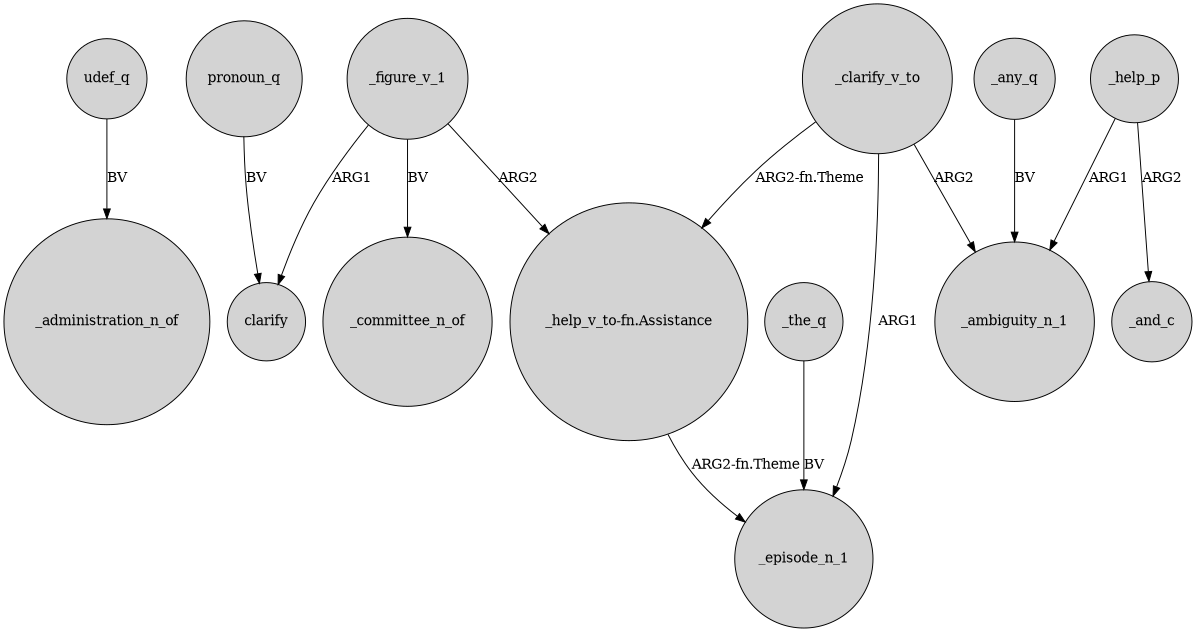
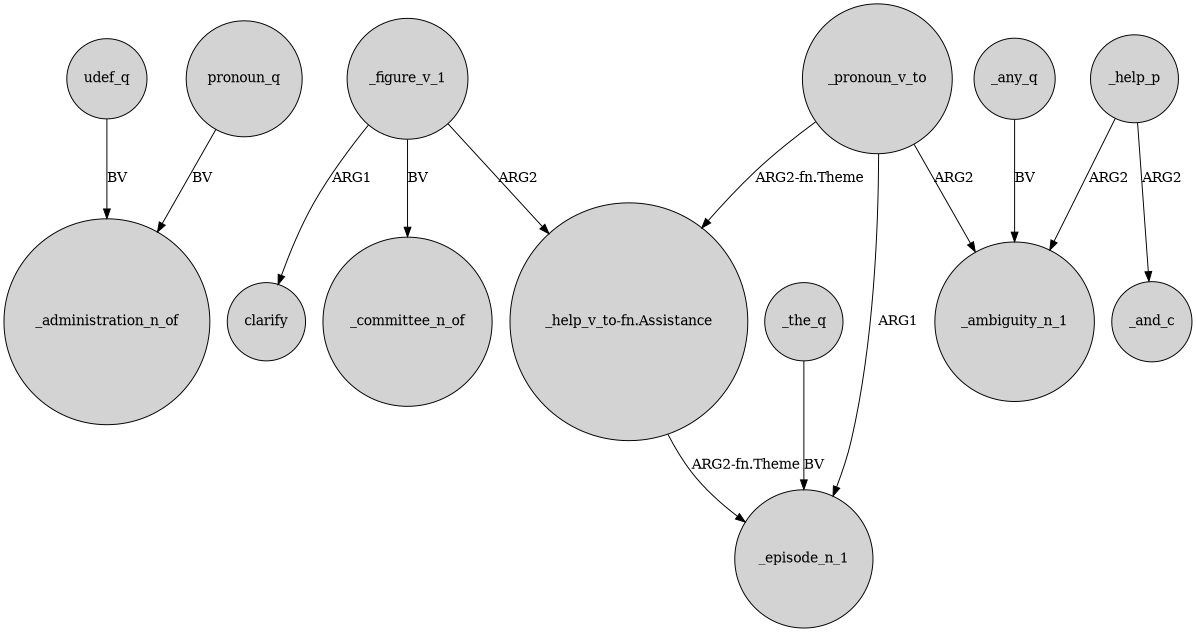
node "_clarify_v_to": label "_clarify_v_to" -> "_pronoun_v_to"
edge "_help_p" -> "_ambiguity_n_1": label "ARG1" -> "ARG2"
edge "pronoun_q" -> "clarify": now "pronoun_q" -> "_administration_n_of"
